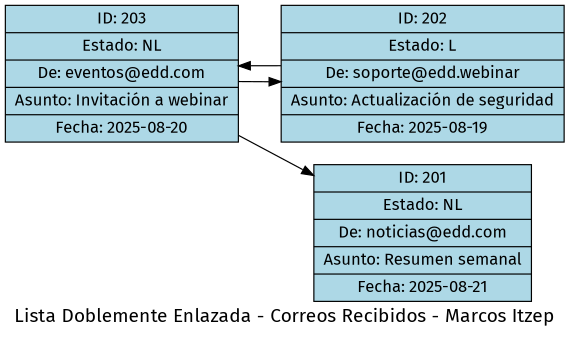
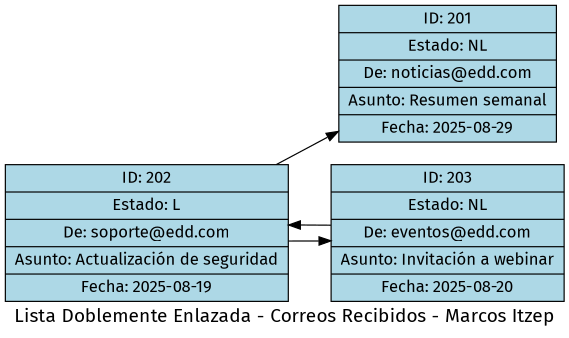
node "ID: 202": text "De: soporte@edd.webinar" -> "De: soporte@edd.com"
edge "ID: 203" -> "ID: 201": now "ID: 202" -> "ID: 201"
node "ID: 201": text "Fecha: 2025-08-21" -> "Fecha: 2025-08-29"
